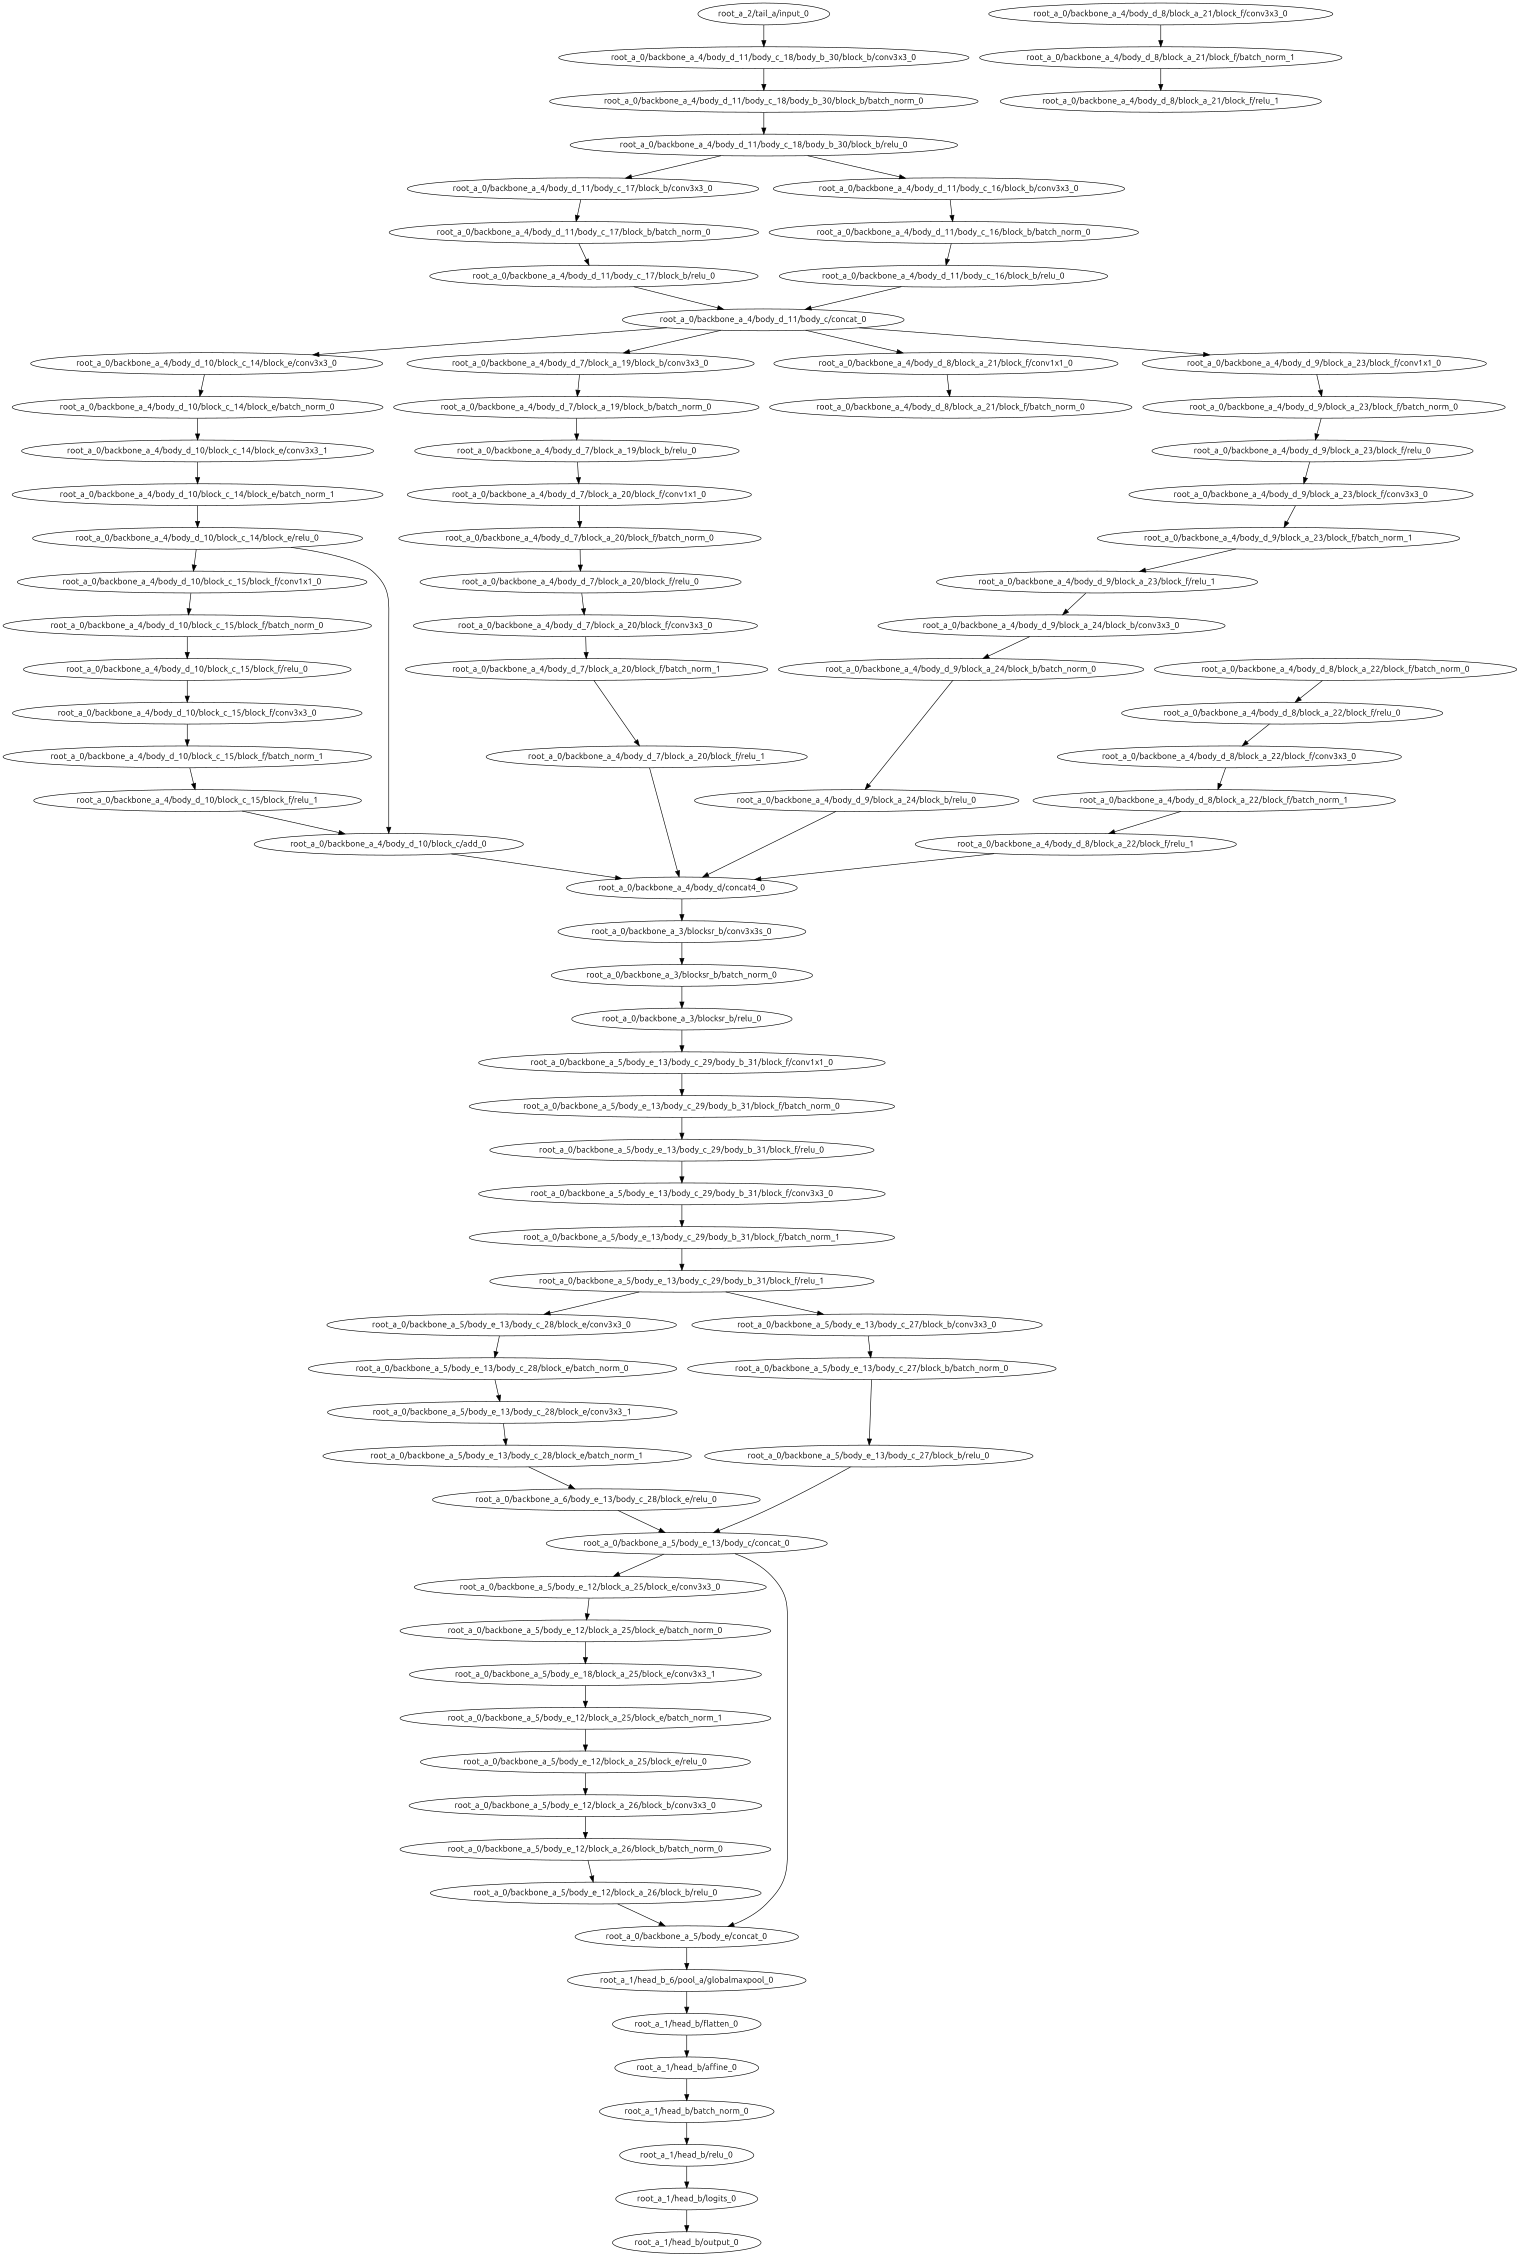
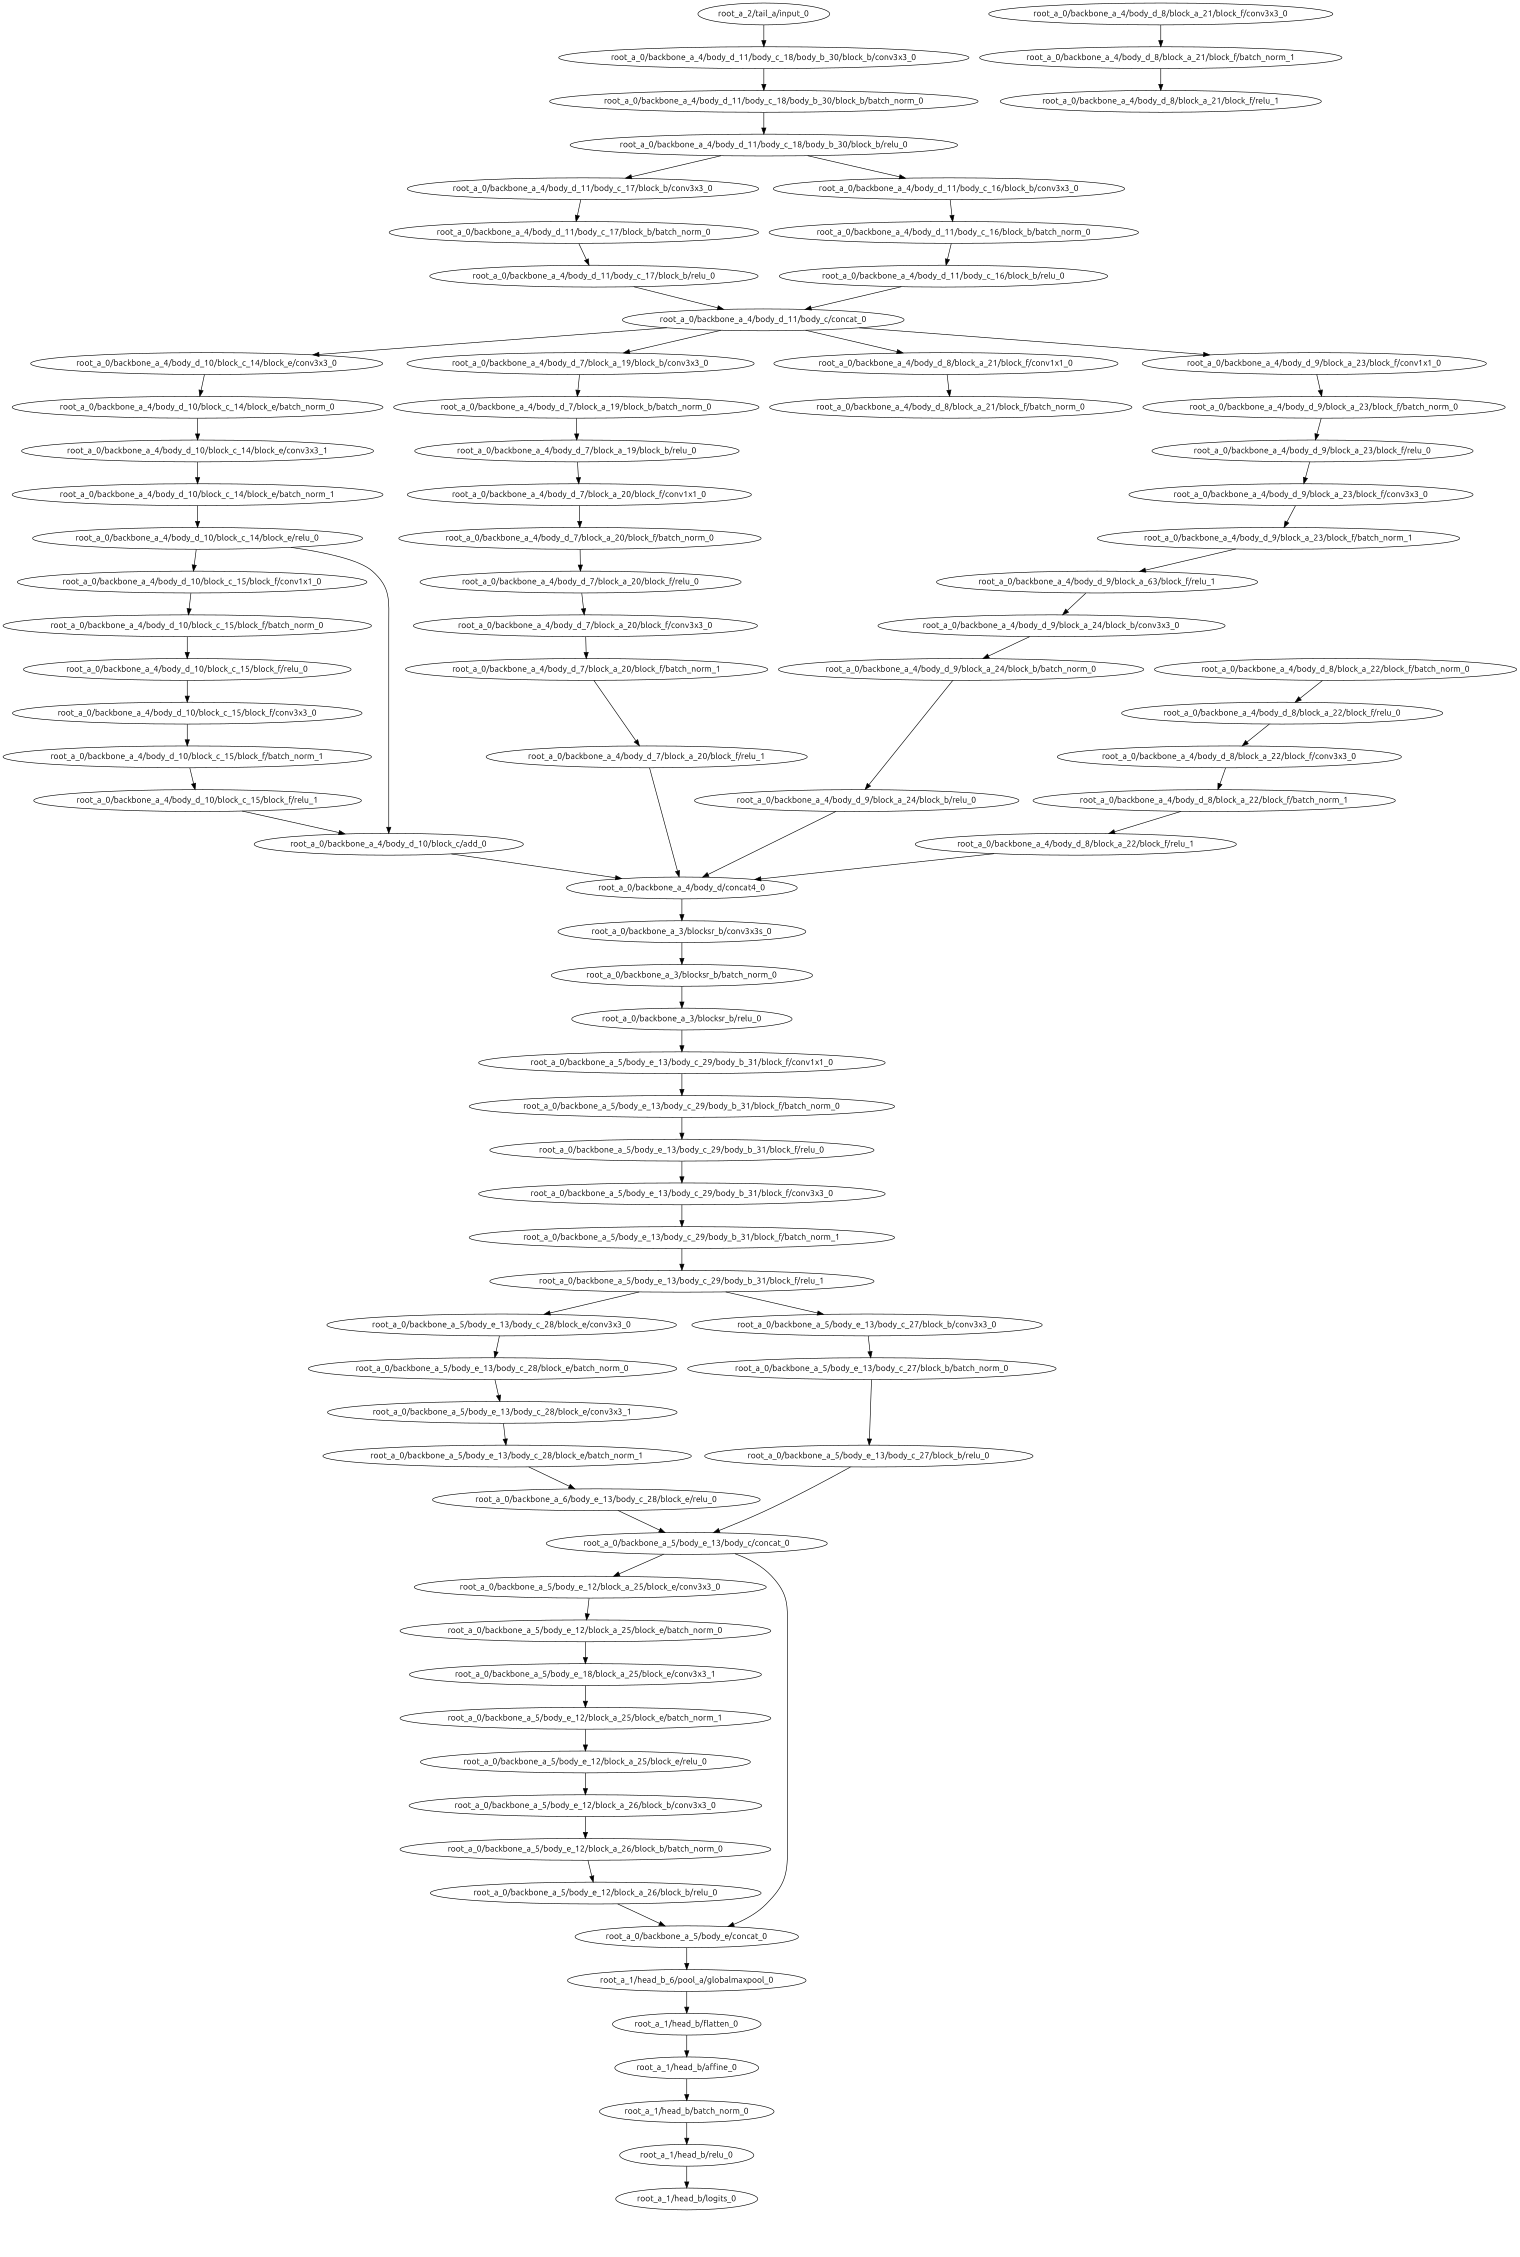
node "root_a_0/backbone_a_4/body_d_9/block_a_23/block_f/relu_1": label "root_a_0/backbone_a_4/body_d_9/block_a_23/block_f/relu_1" -> "root_a_0/backbone_a_4/body_d_9/block_a_63/block_f/relu_1"
node "root_a_1/head_b/output_0": removed
